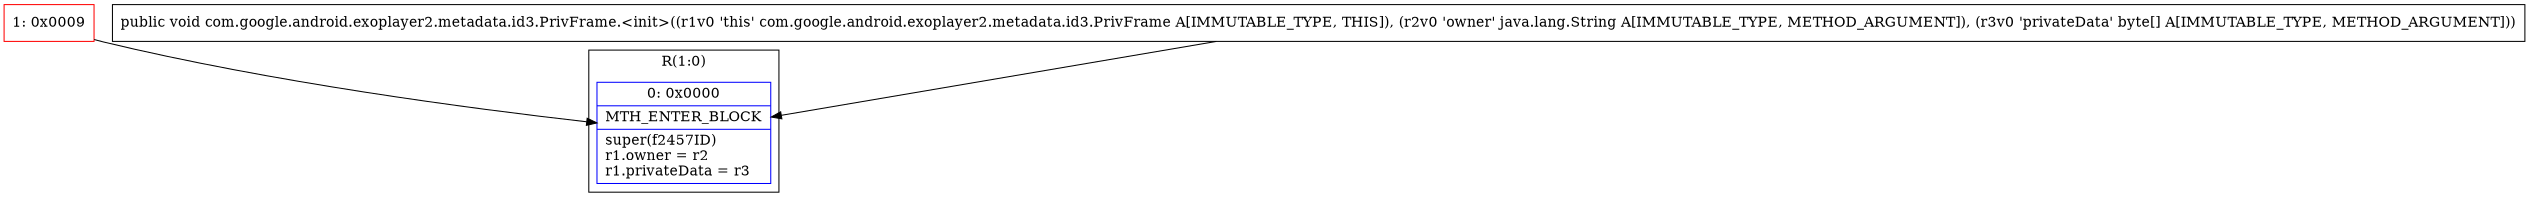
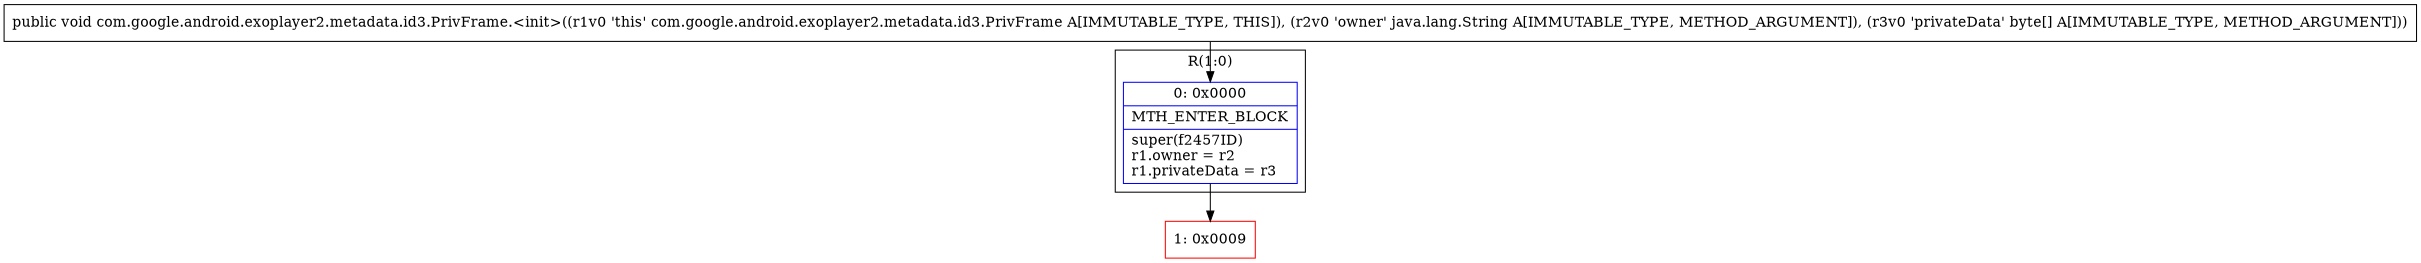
edge "1: 0x0009" -> "0: 0x0000": reversed
